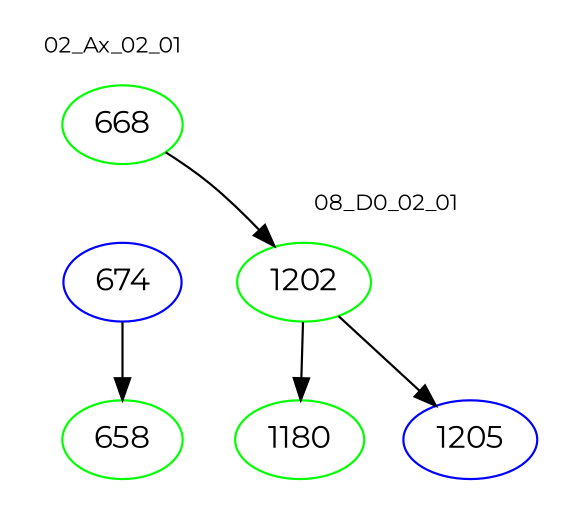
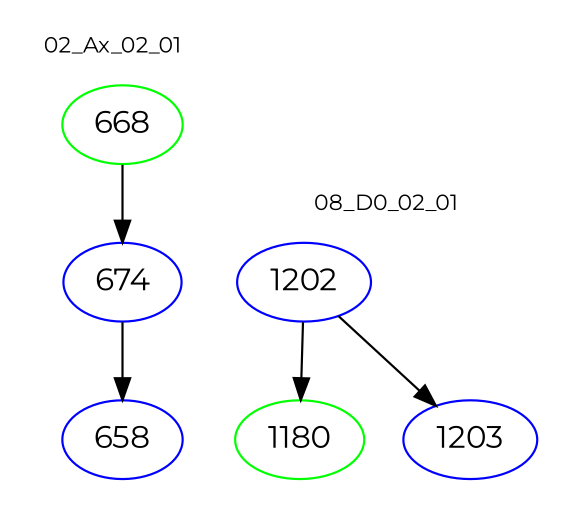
edge "668" -> "1202": now "668" -> "674"
node "1202": color green -> blue
node "658": color green -> blue
node "1205": label "1205" -> "1203"
